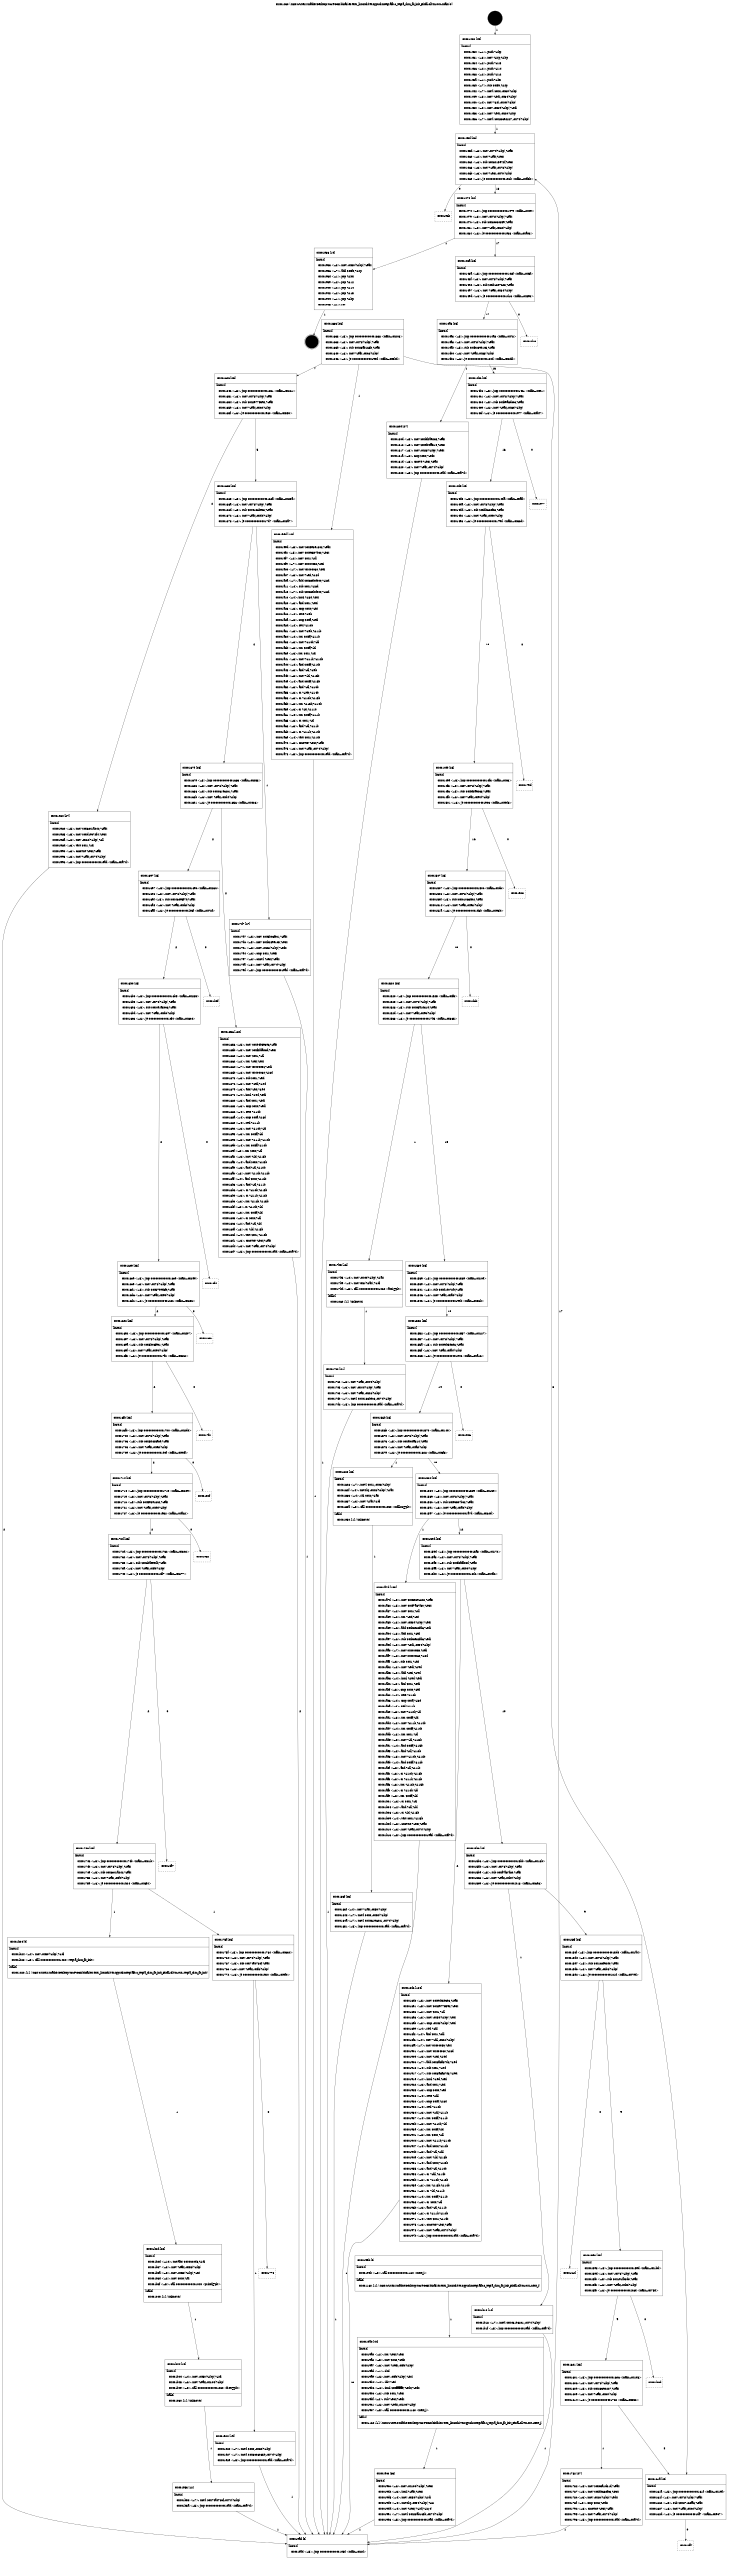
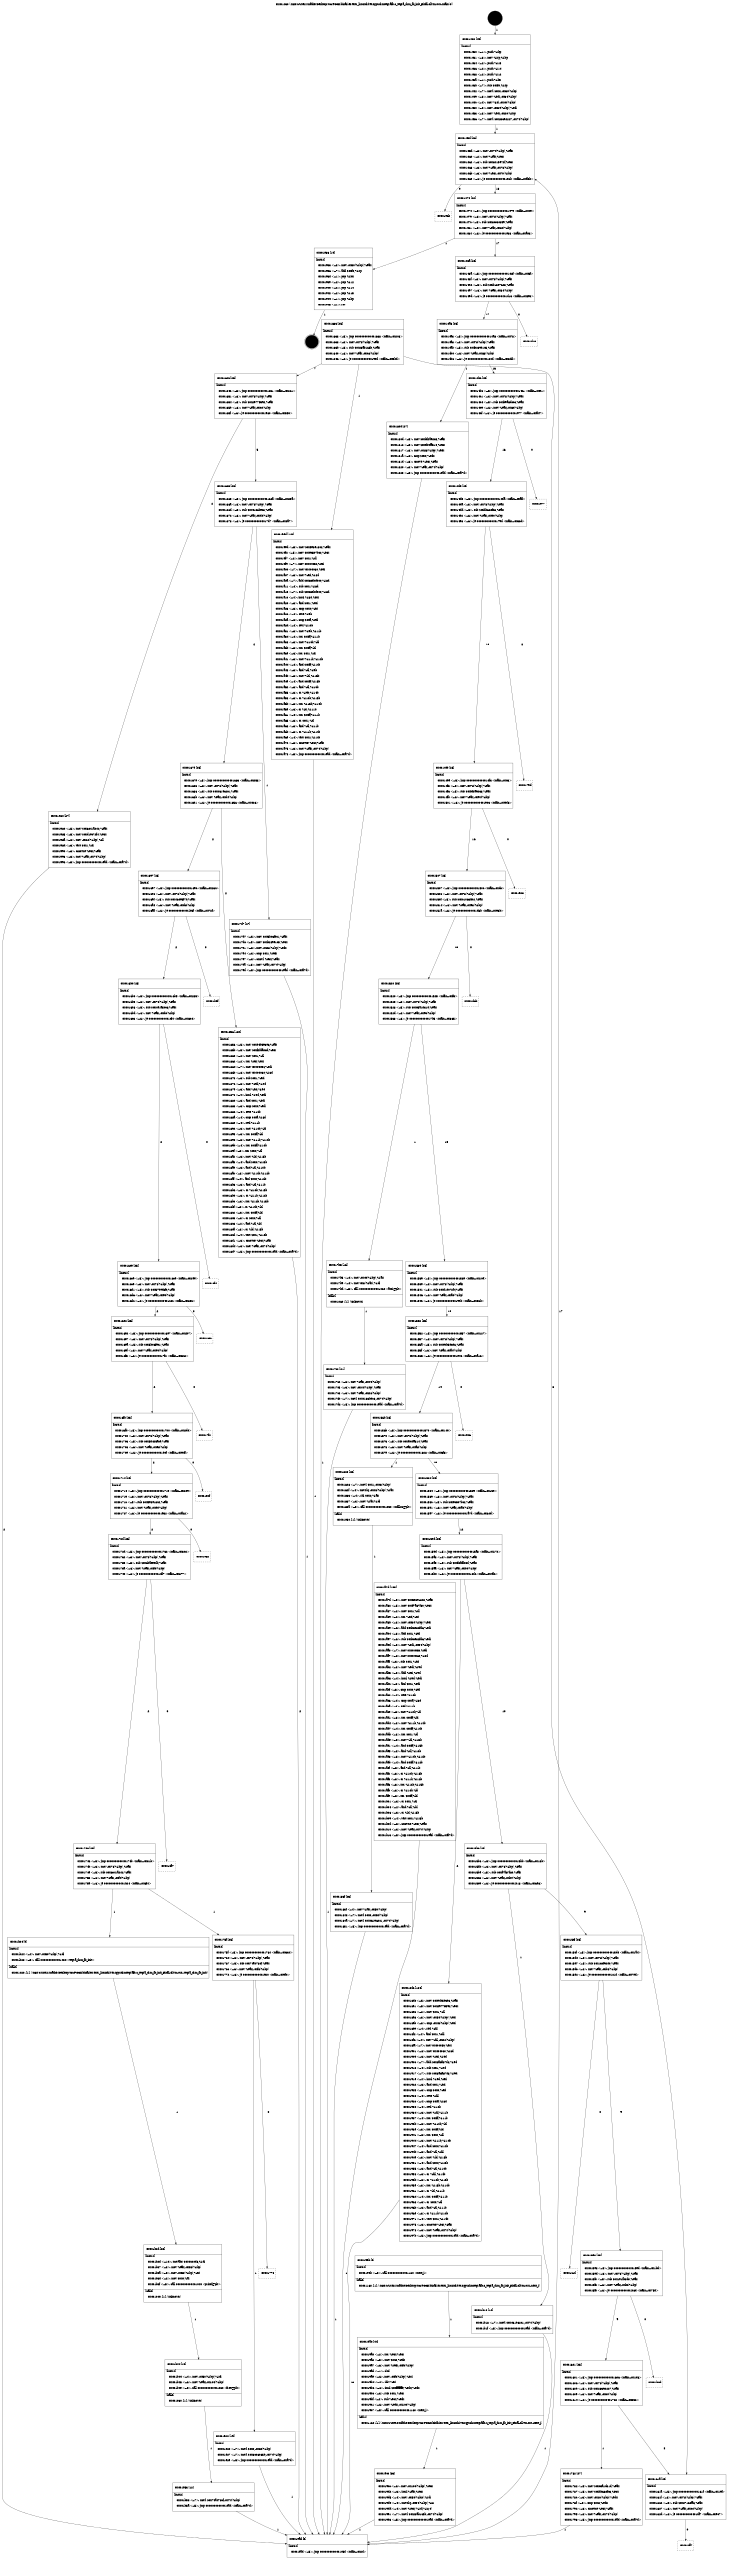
edge "0x401584 [25]" -> "0x401a7d [155]": removed, label "1"
